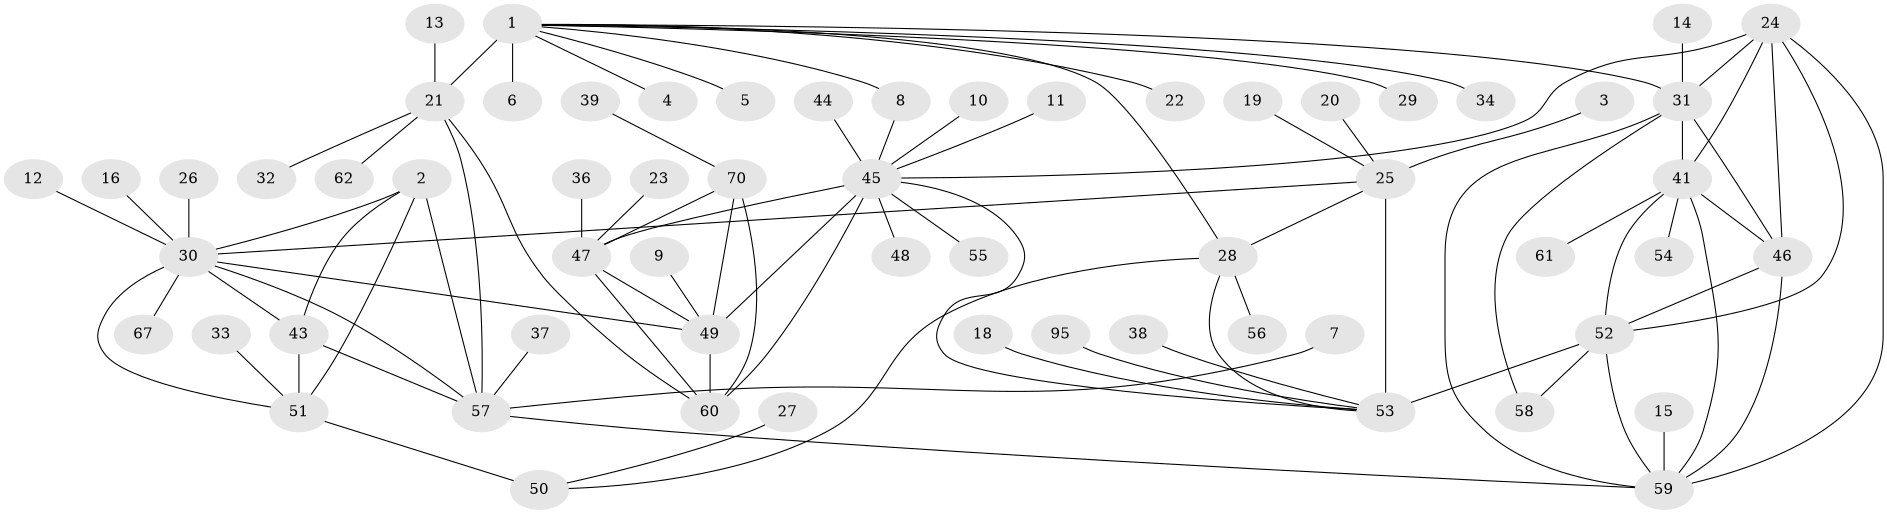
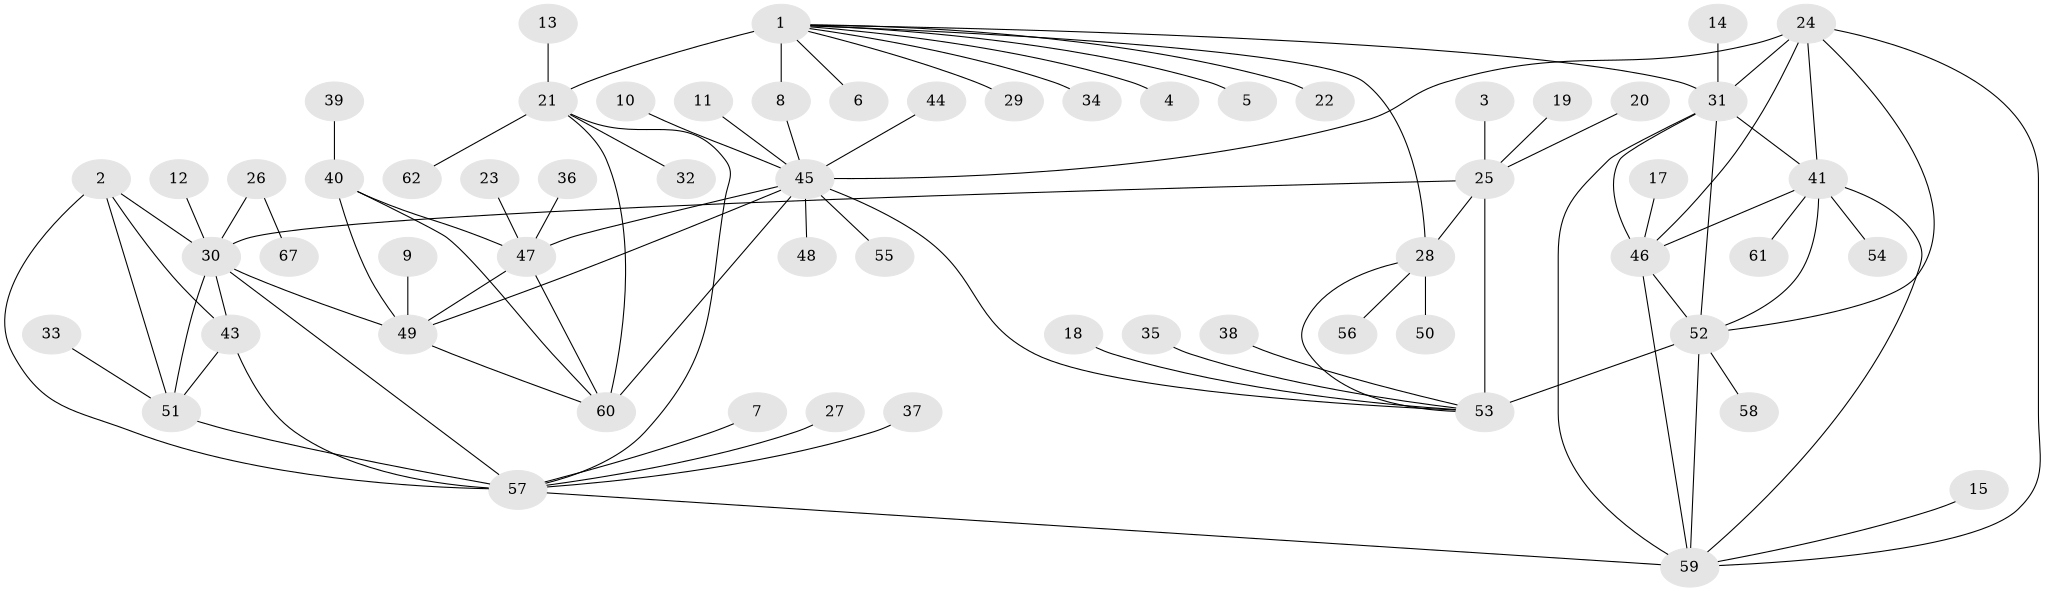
node "16": removed
node "70": label "70" -> "40"
node "17": added
edge "31" -- "58": now "31" -- "52"
edge "30" -- "67": now "26" -- "67"
node "95": label "95" -> "35"
edge "51" -- "50": now "51" -- "57"
edge "27" -- "50": now "27" -- "57"
